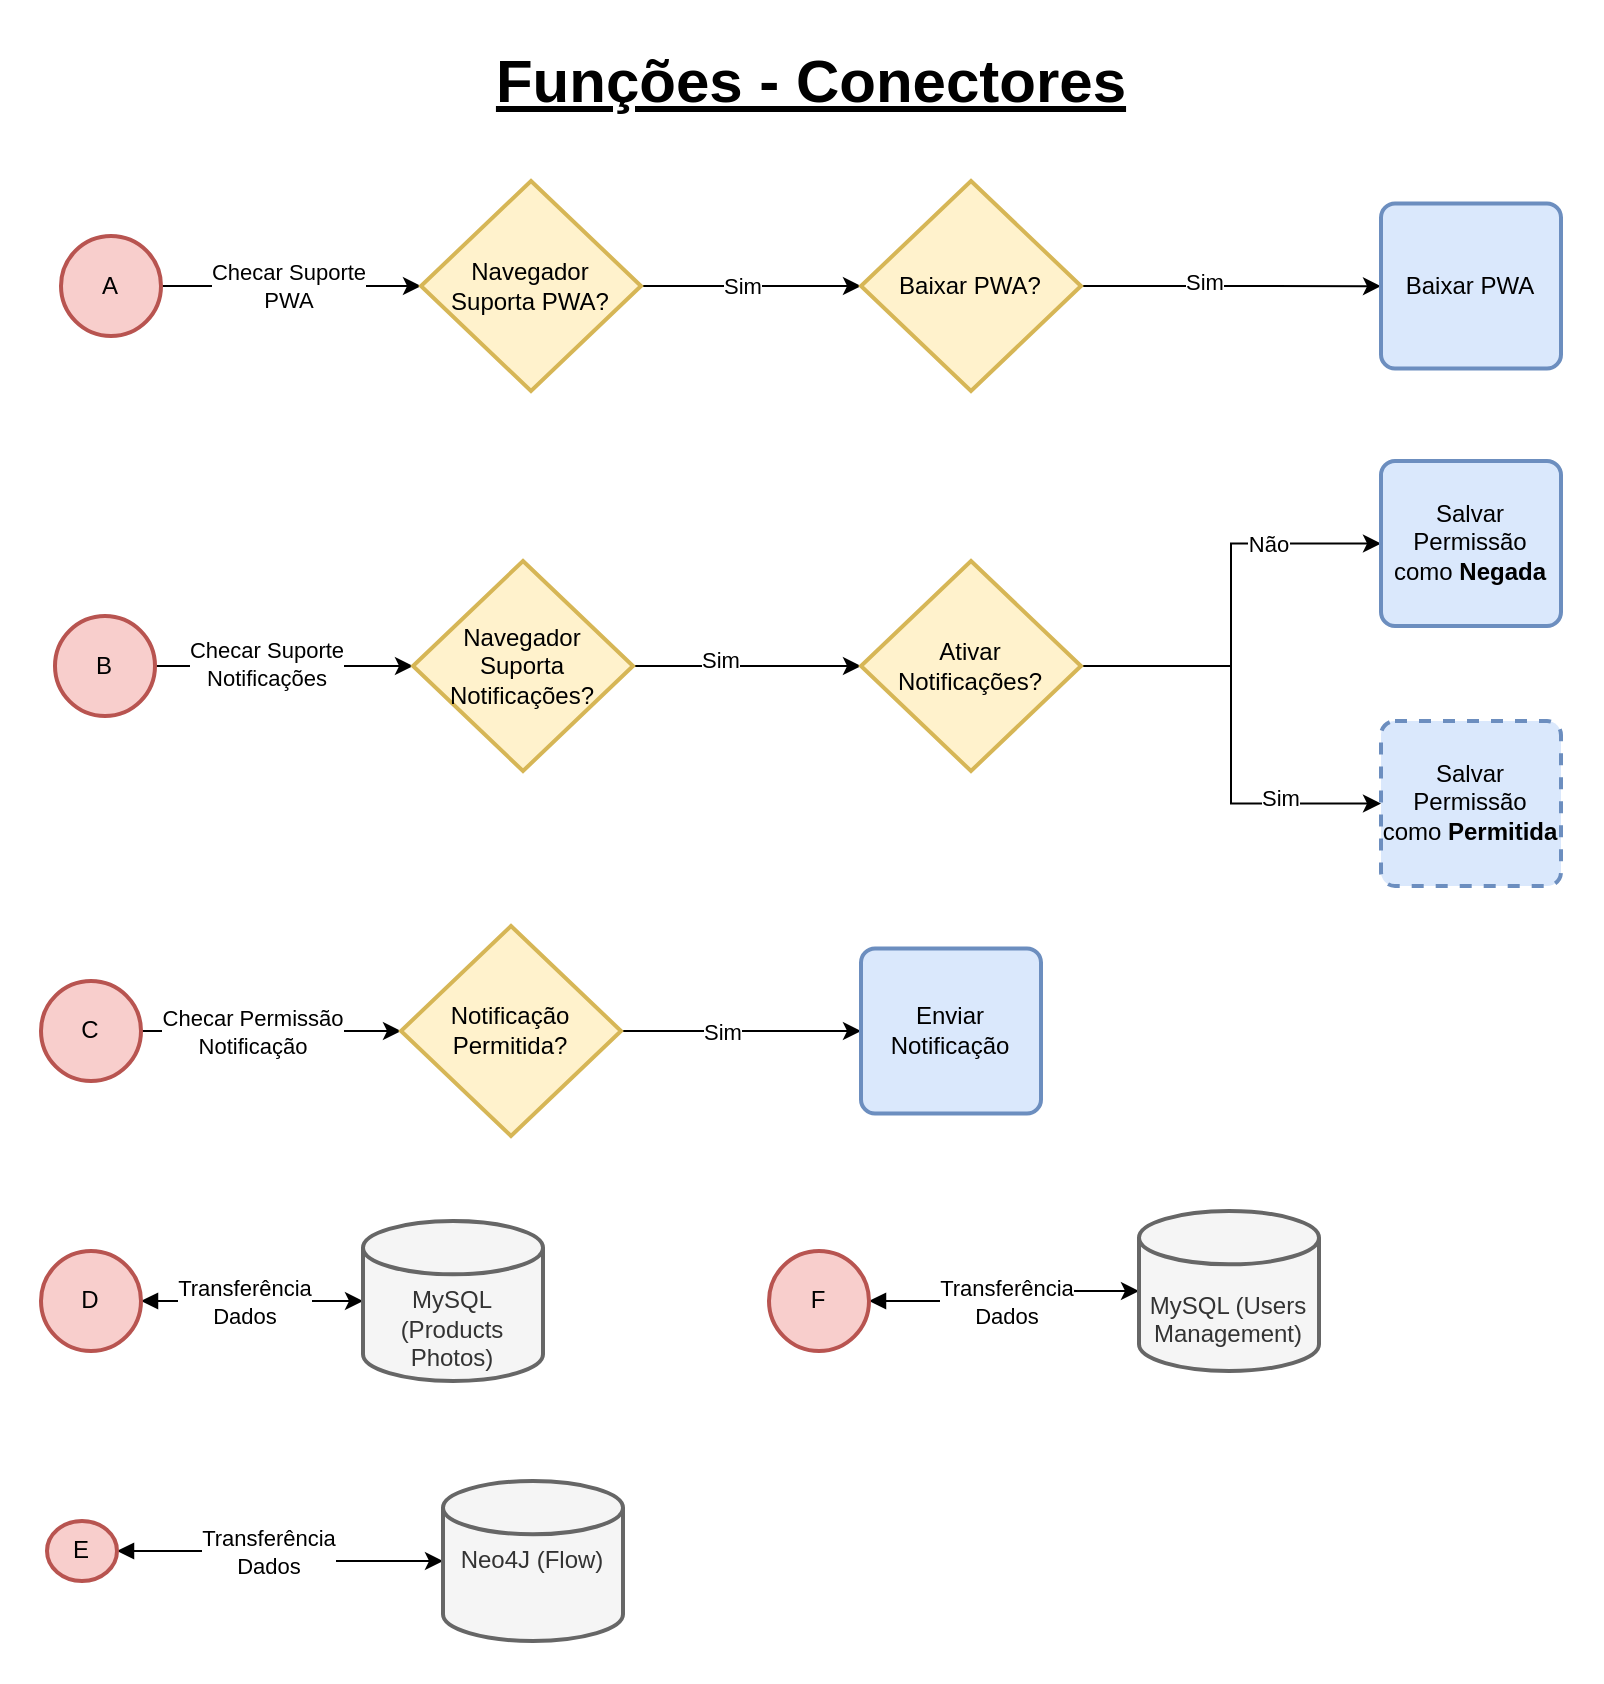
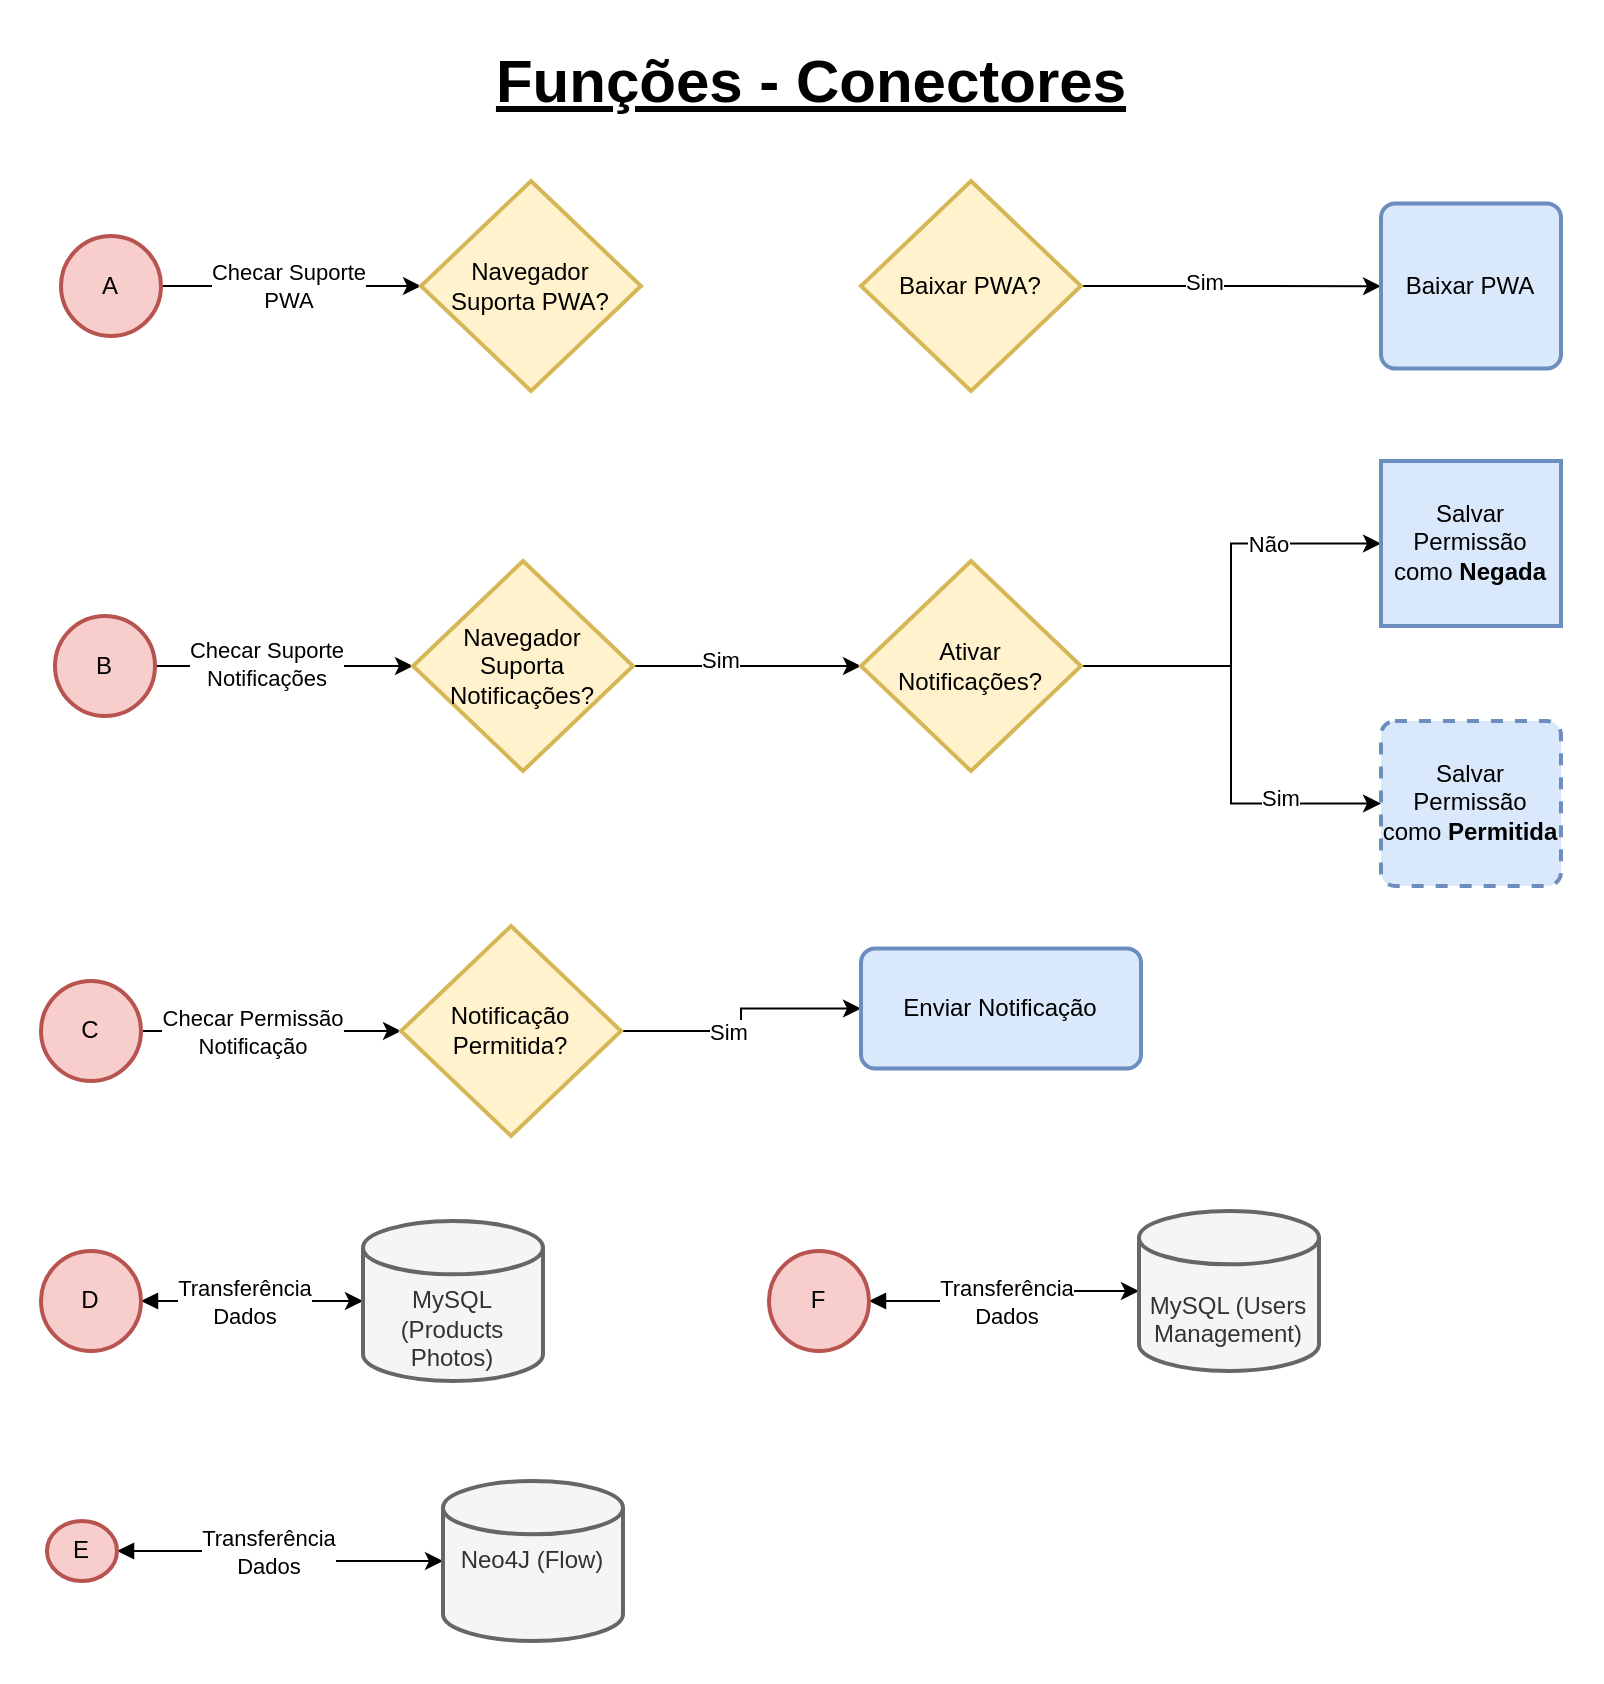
edge "Navegador Suporta PWA?" -> "Baixar PWA?": removed, label "Sim"
node "Salvar Permissão como Negada": shape rounded rectangle -> rectangle
node "Enviar Notificação": size 180x165 -> 280x120
